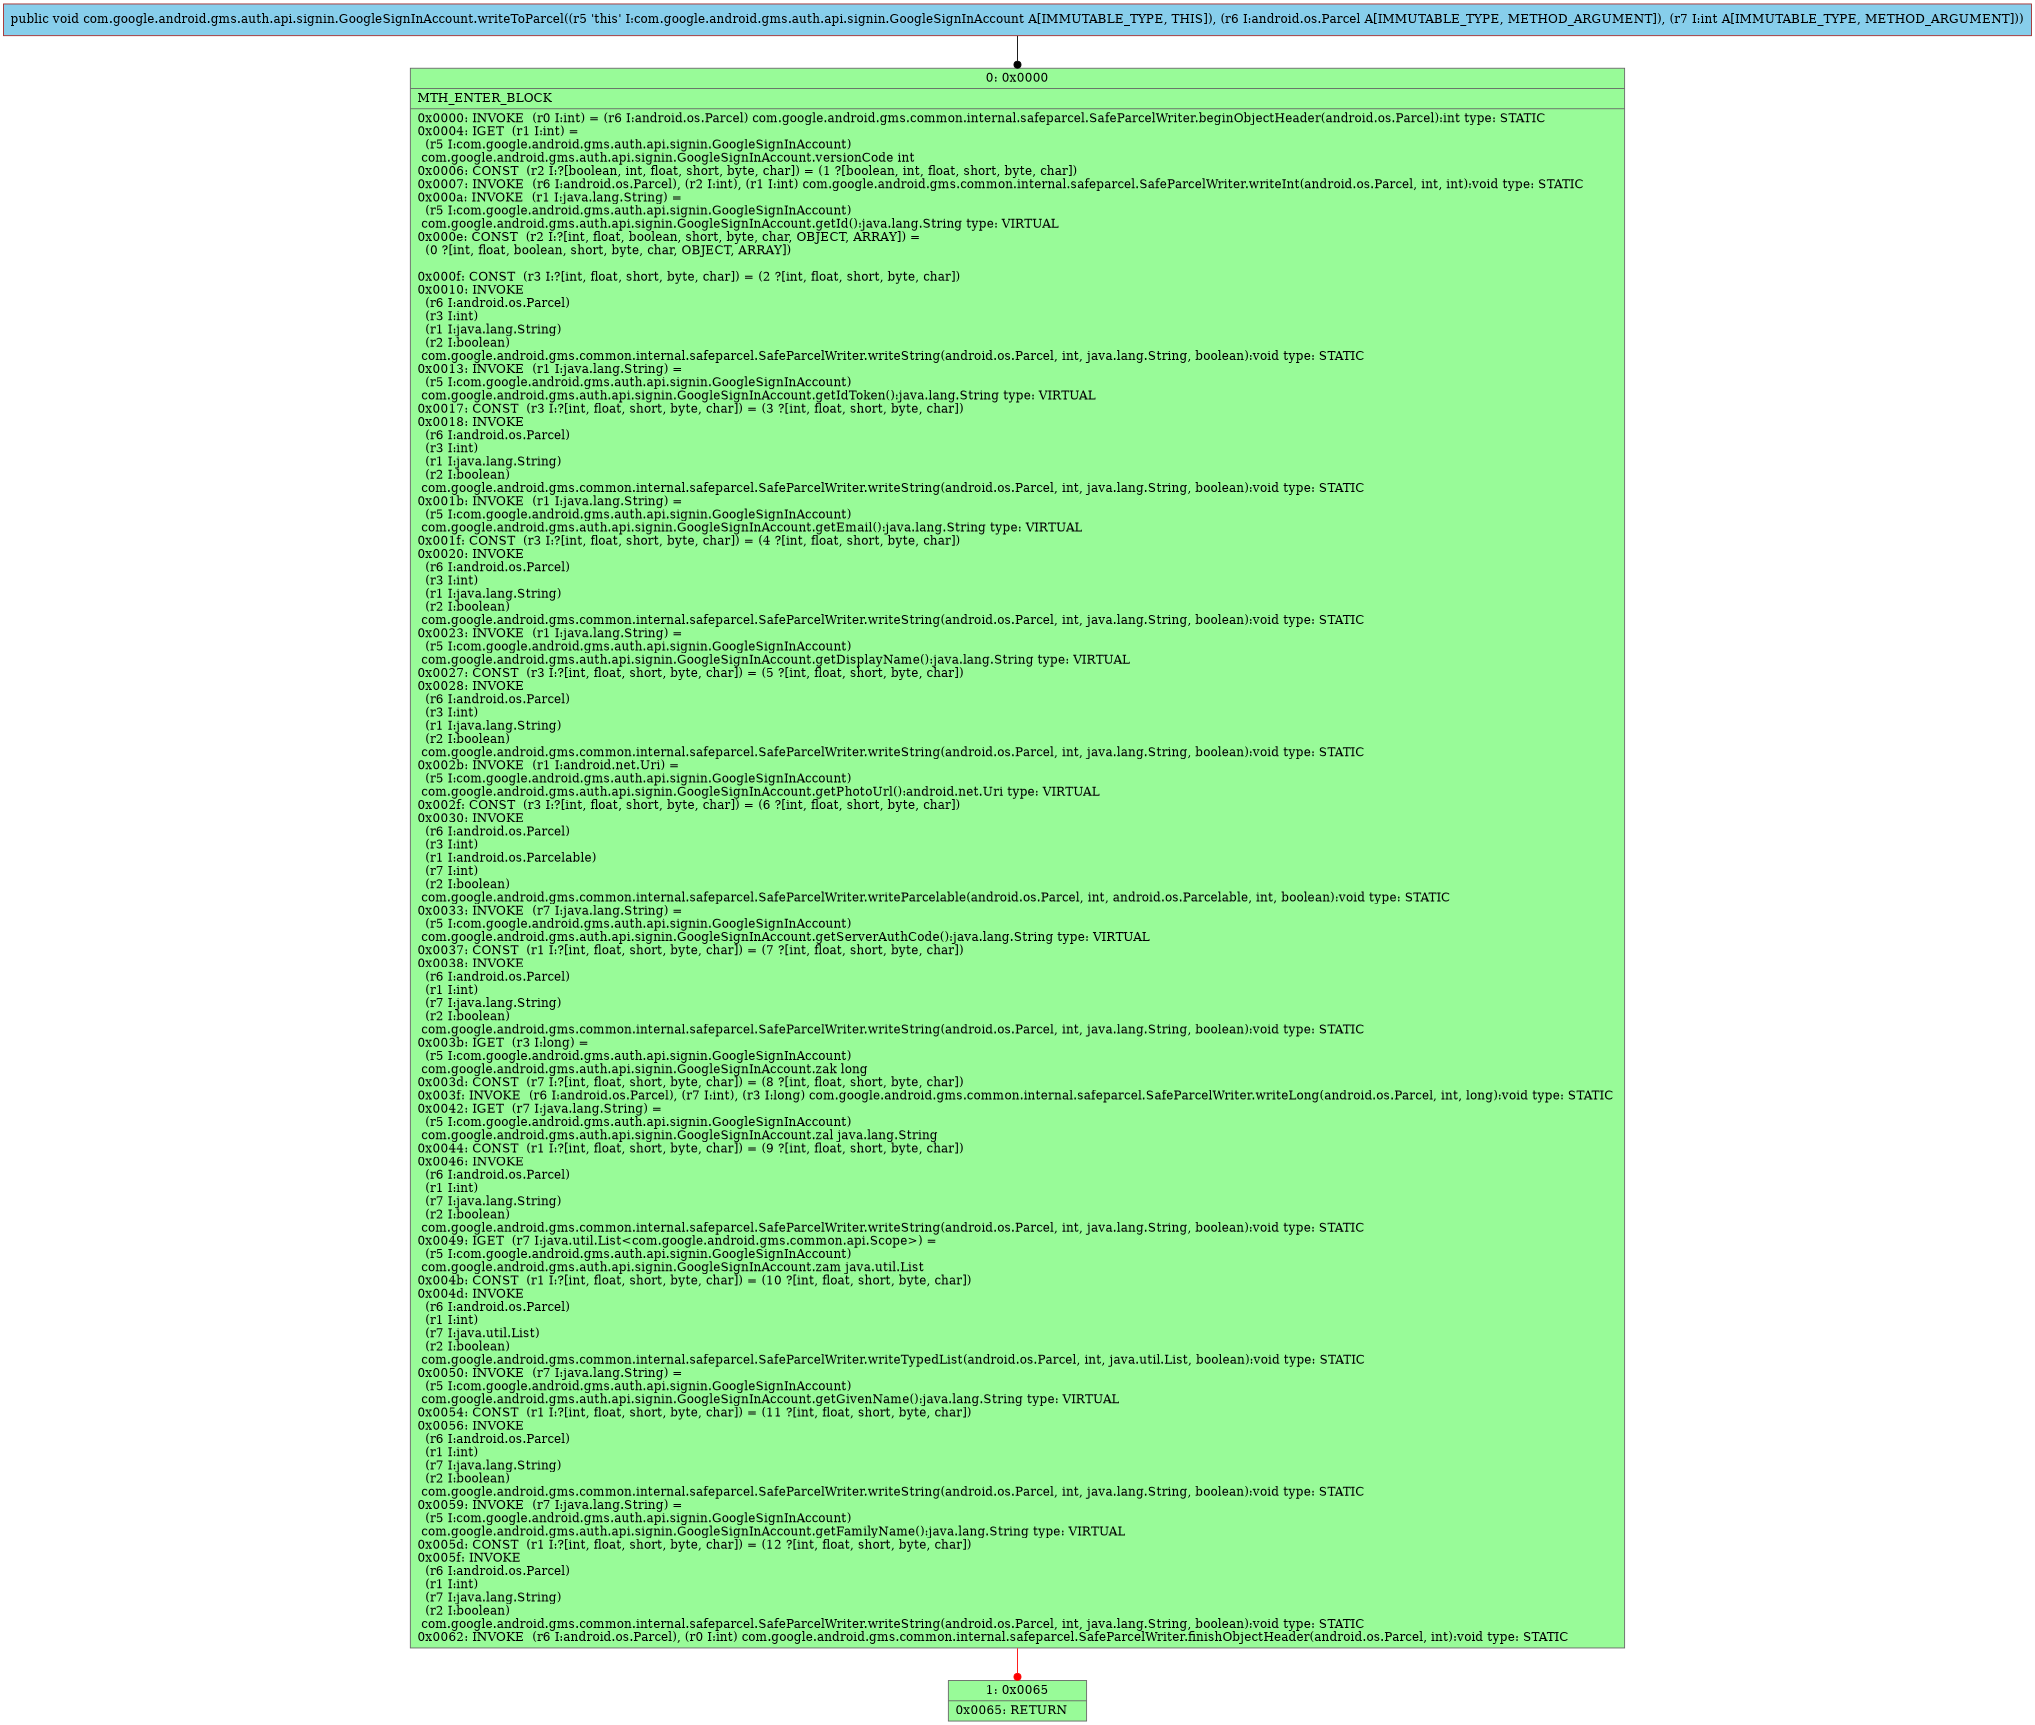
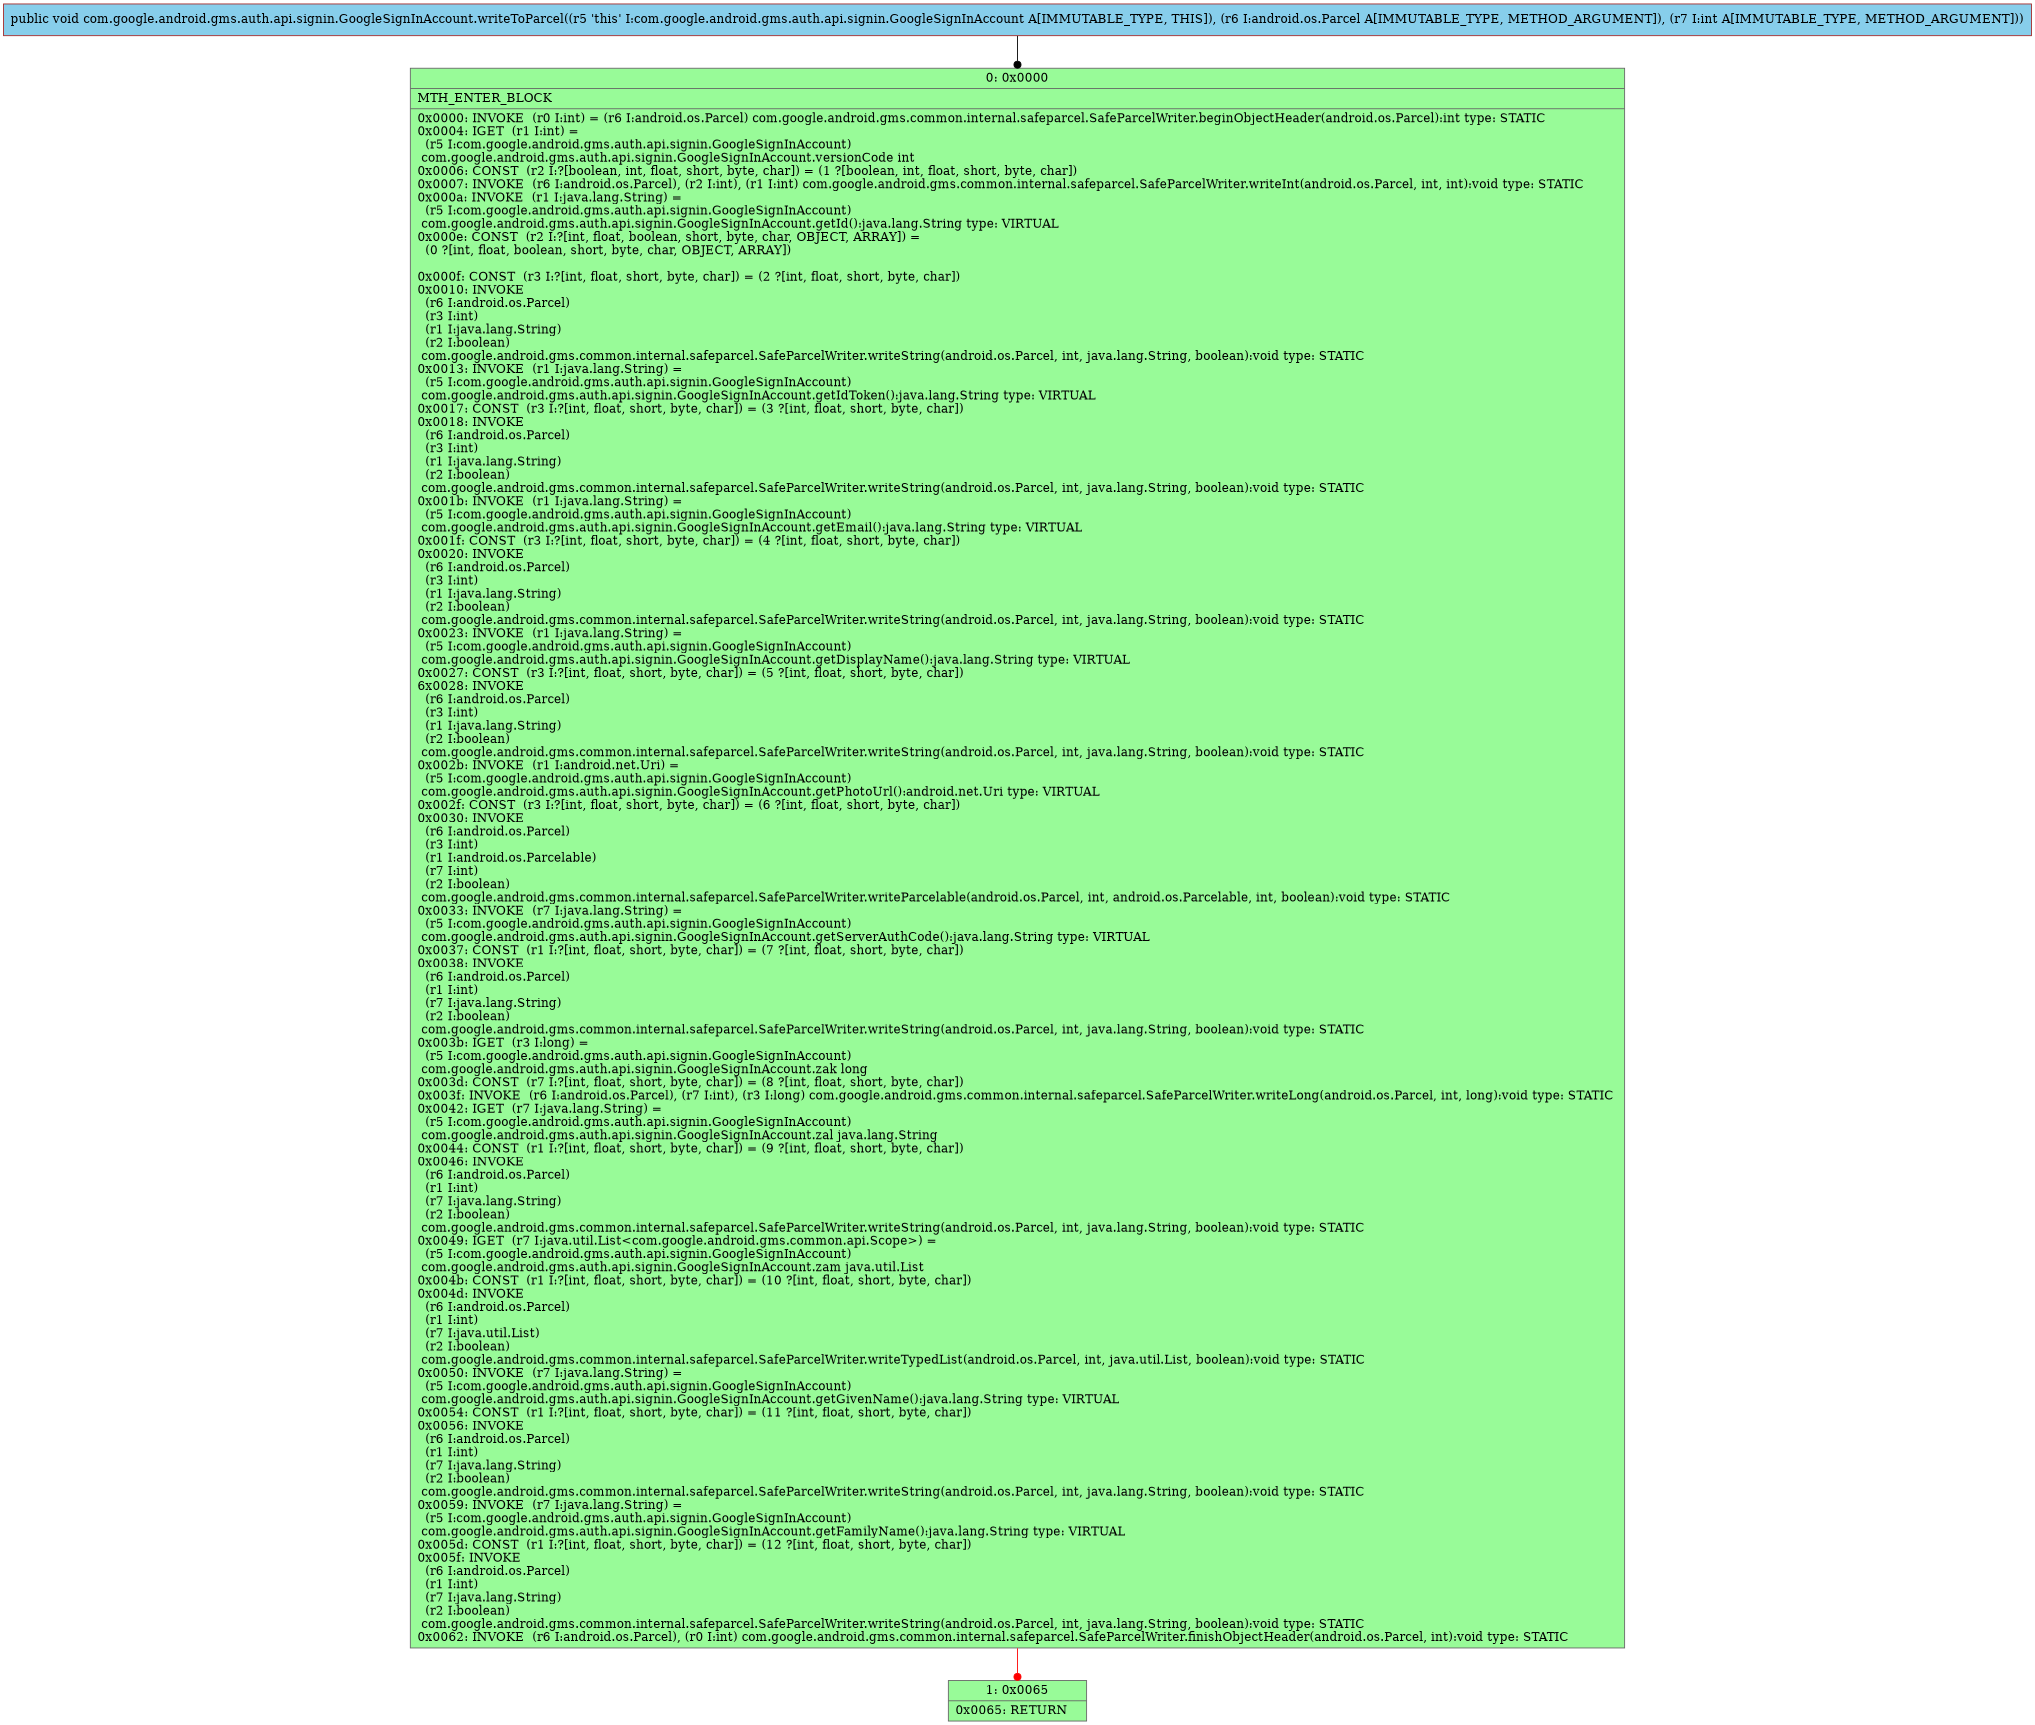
node "0: 0x0000": text "0x0028: INVOKE" -> "6x0028: INVOKE"
